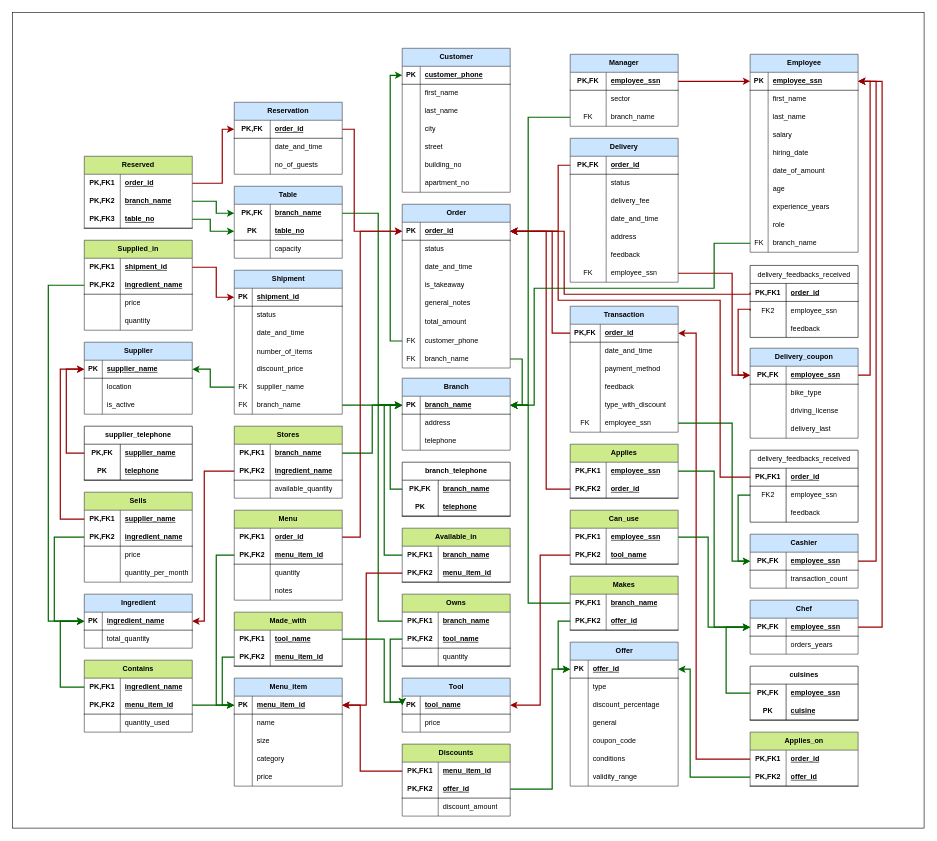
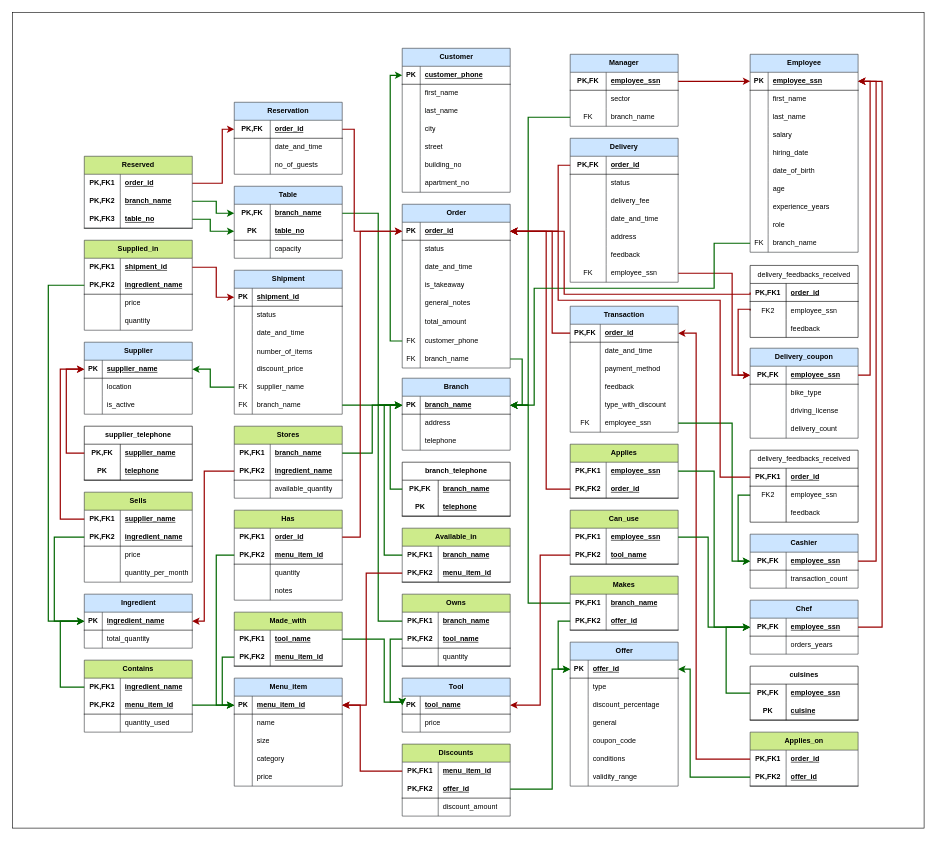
node "date_of_amount": label "date_of_amount" -> "date_of_birth"
node "delivery_last": label "delivery_last" -> "delivery_count"
node "Menu": label "Menu" -> "Has"
